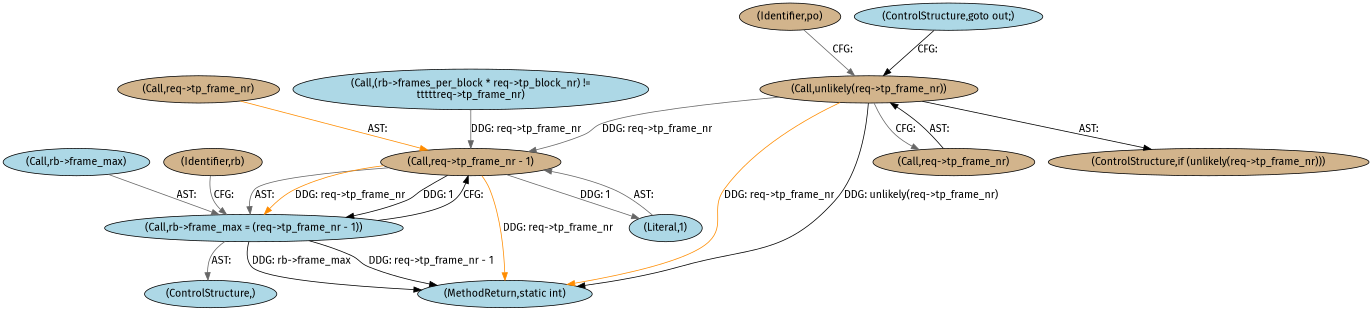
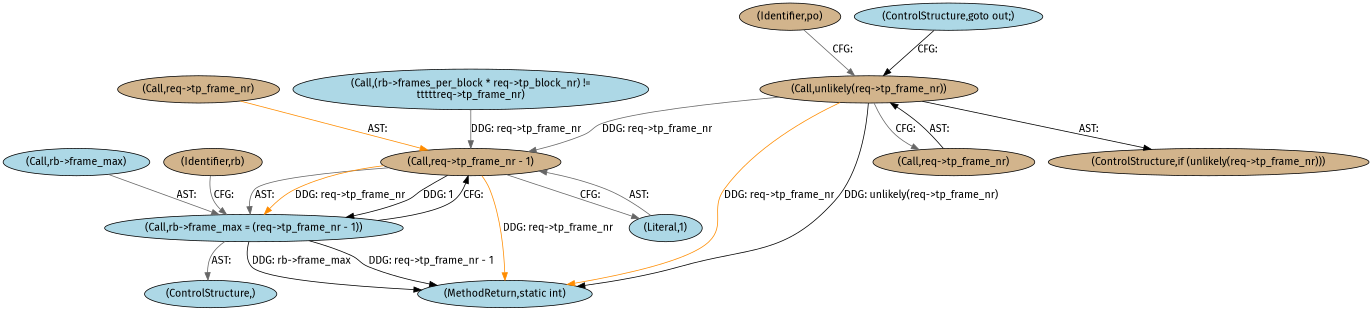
edge "(Call,req->tp_frame_nr - 1)" -> "(Literal,1)": label "DDG: 1" -> "CFG: "
